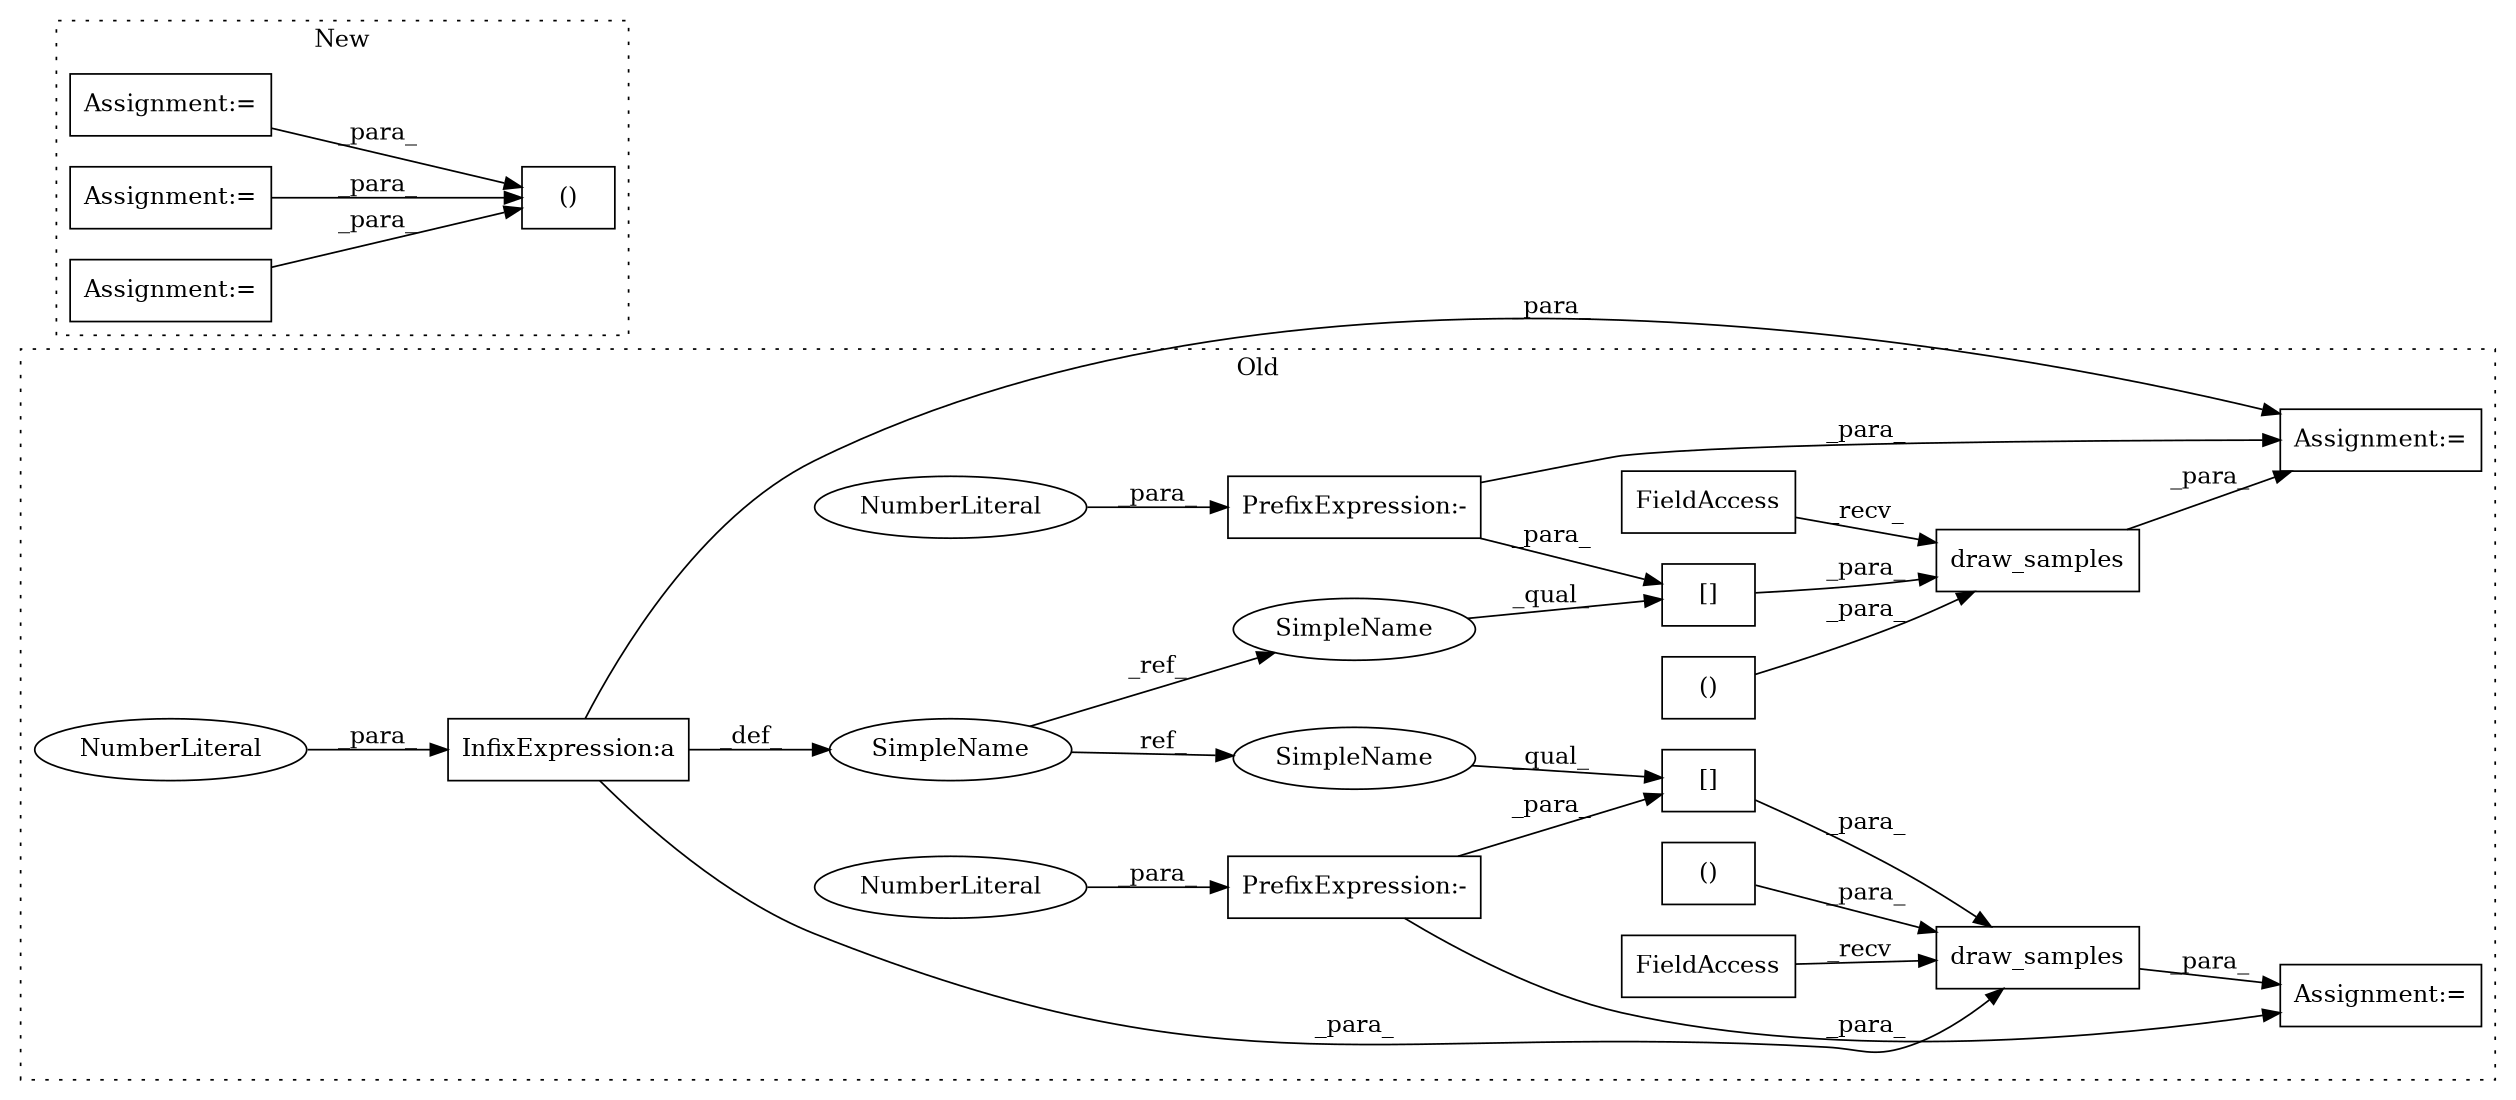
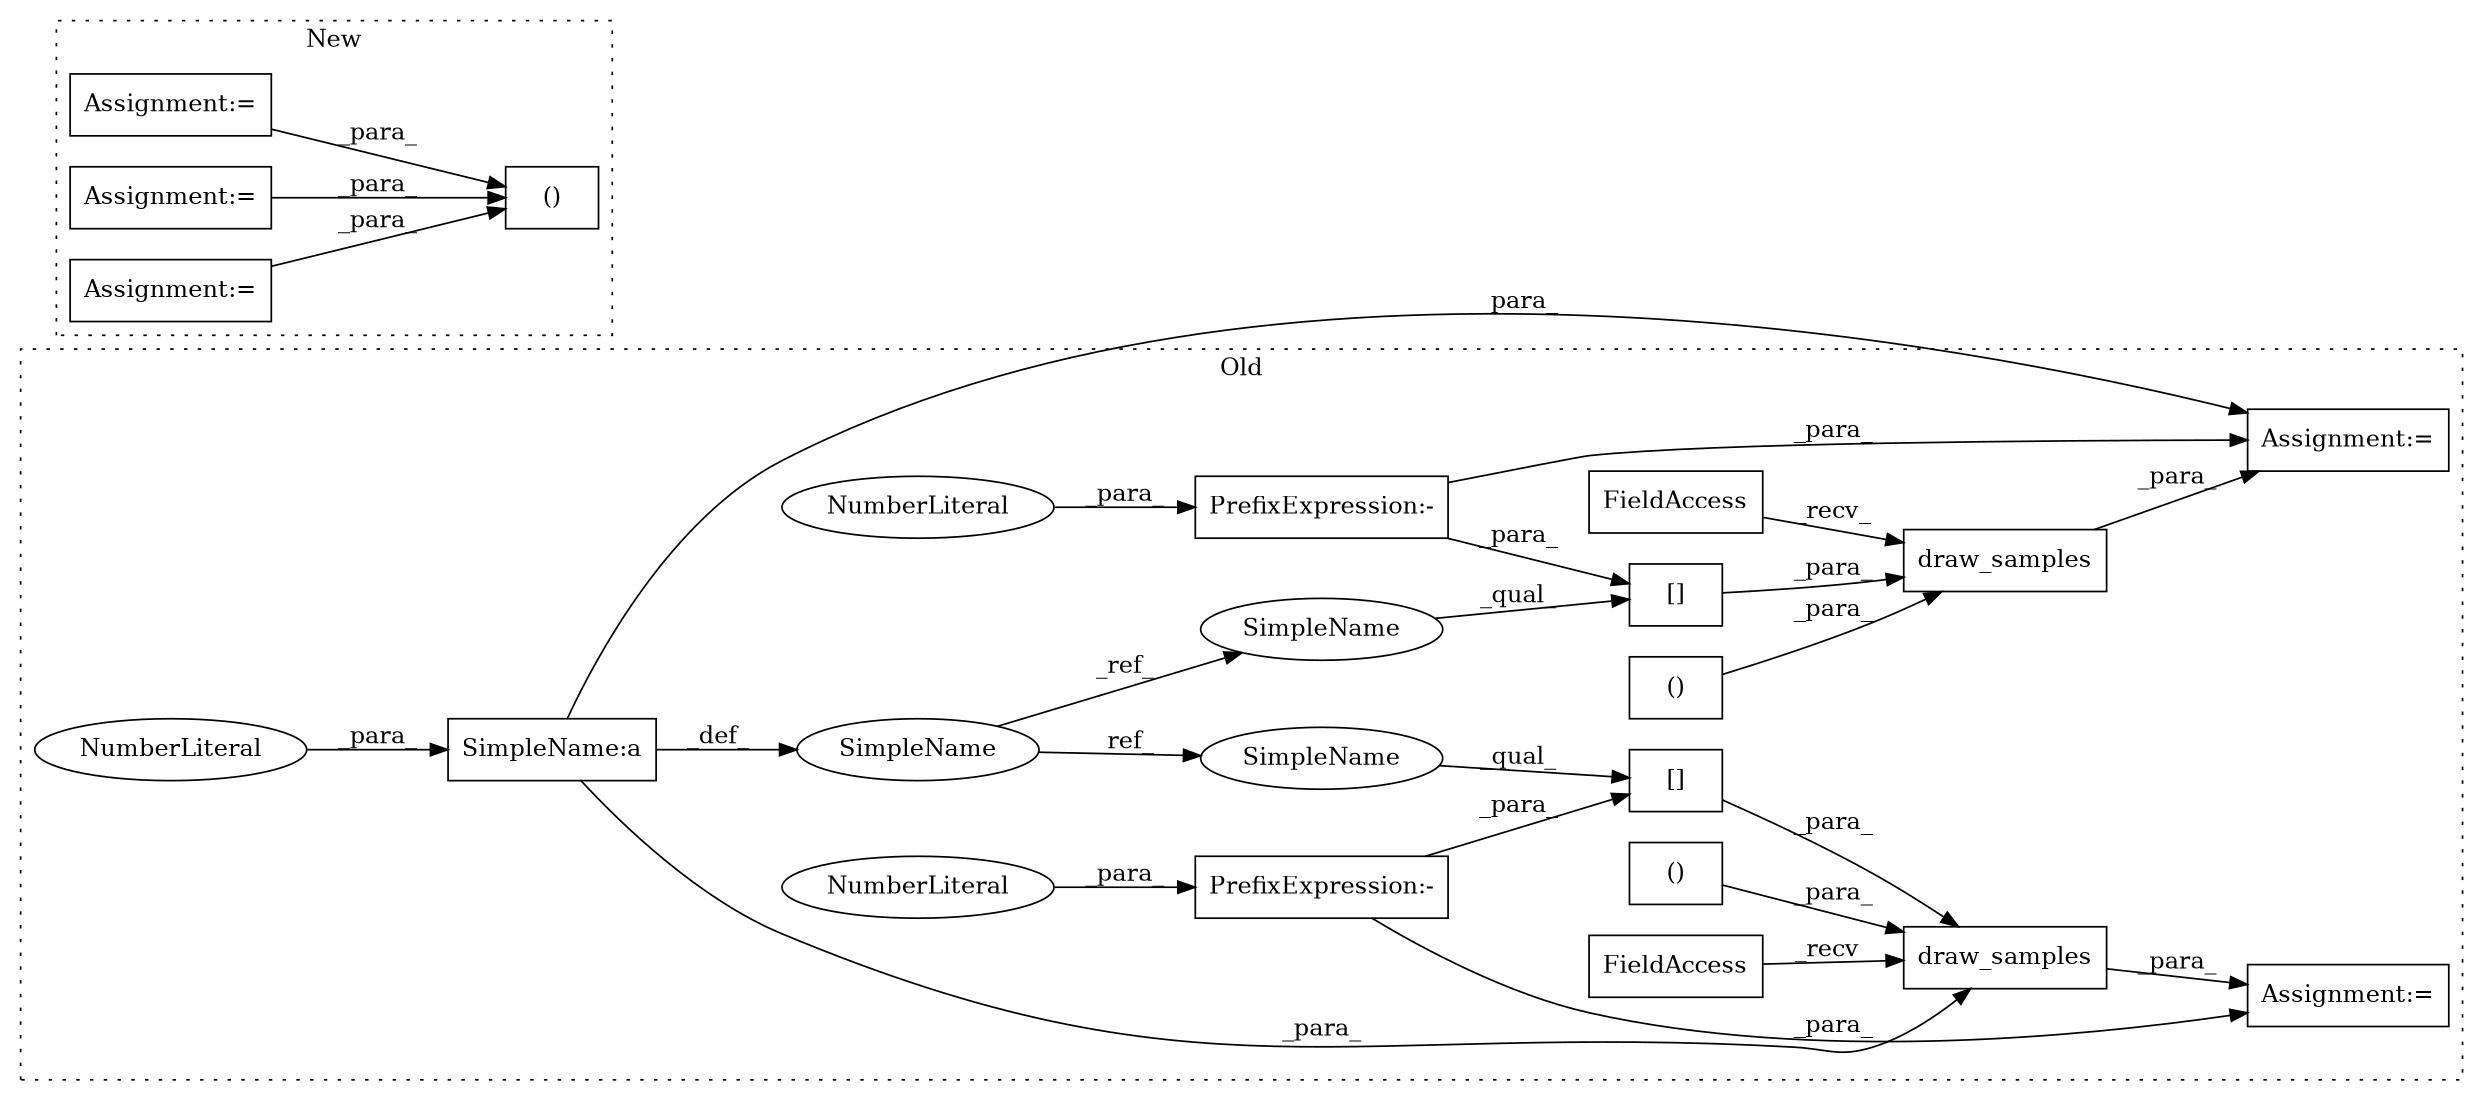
node "InfixExpression:a": label "InfixExpression:a" -> "SimpleName:a"
